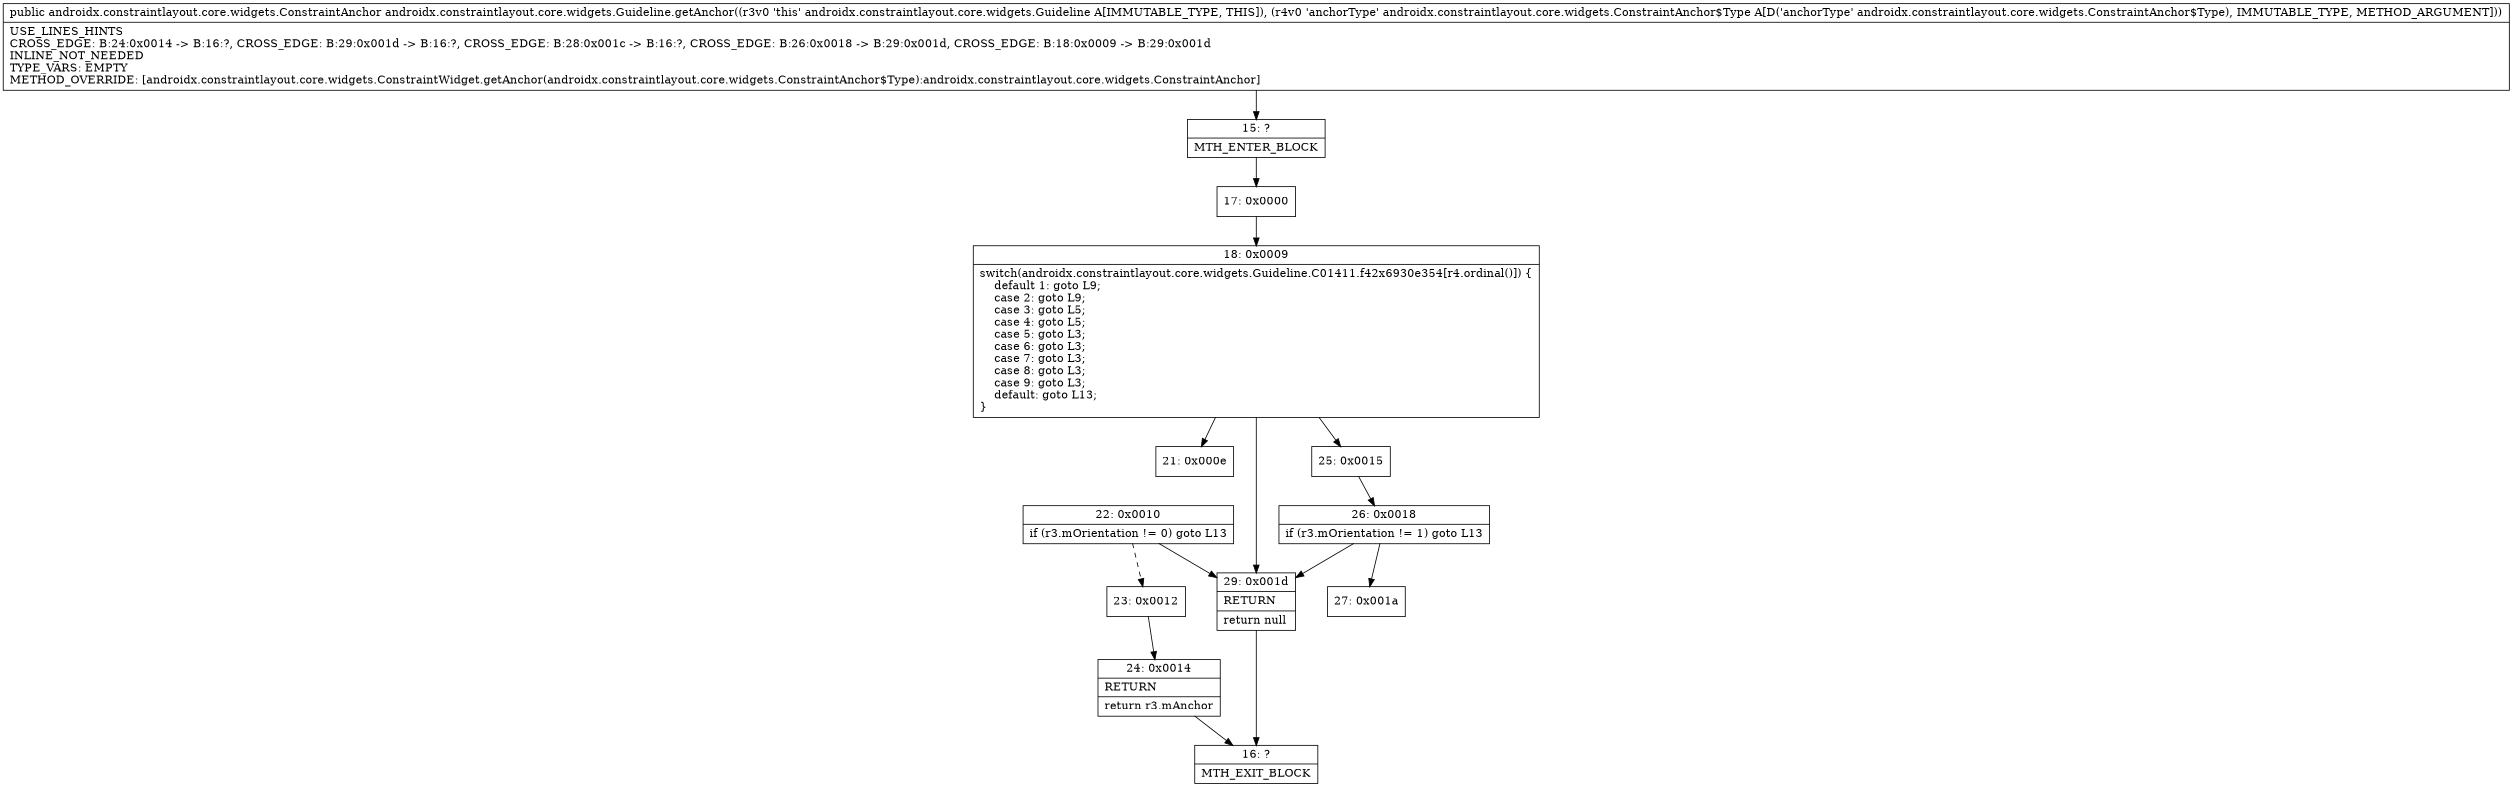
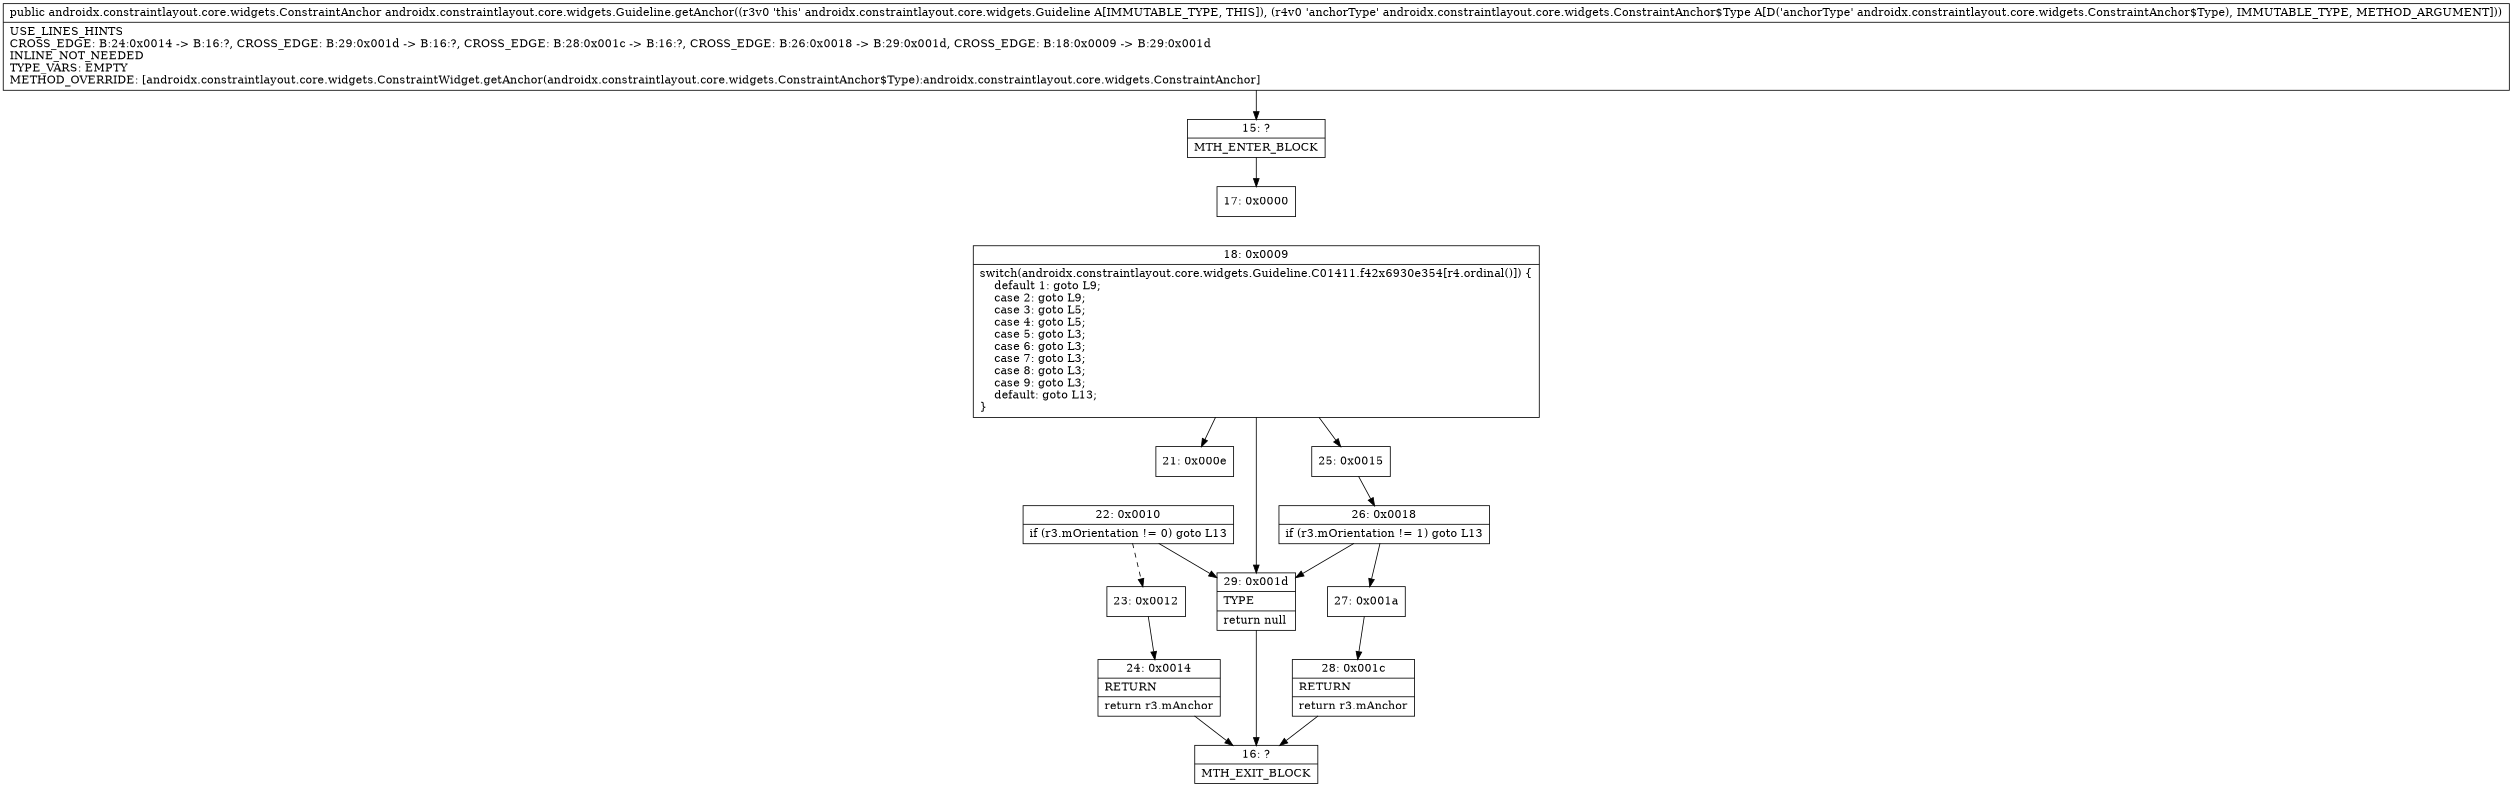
edge "17: 0x0000" -> "18: 0x0009": removed
node "29: 0x001d": text "RETURN" -> "TYPE"
node "28: 0x001c": added
